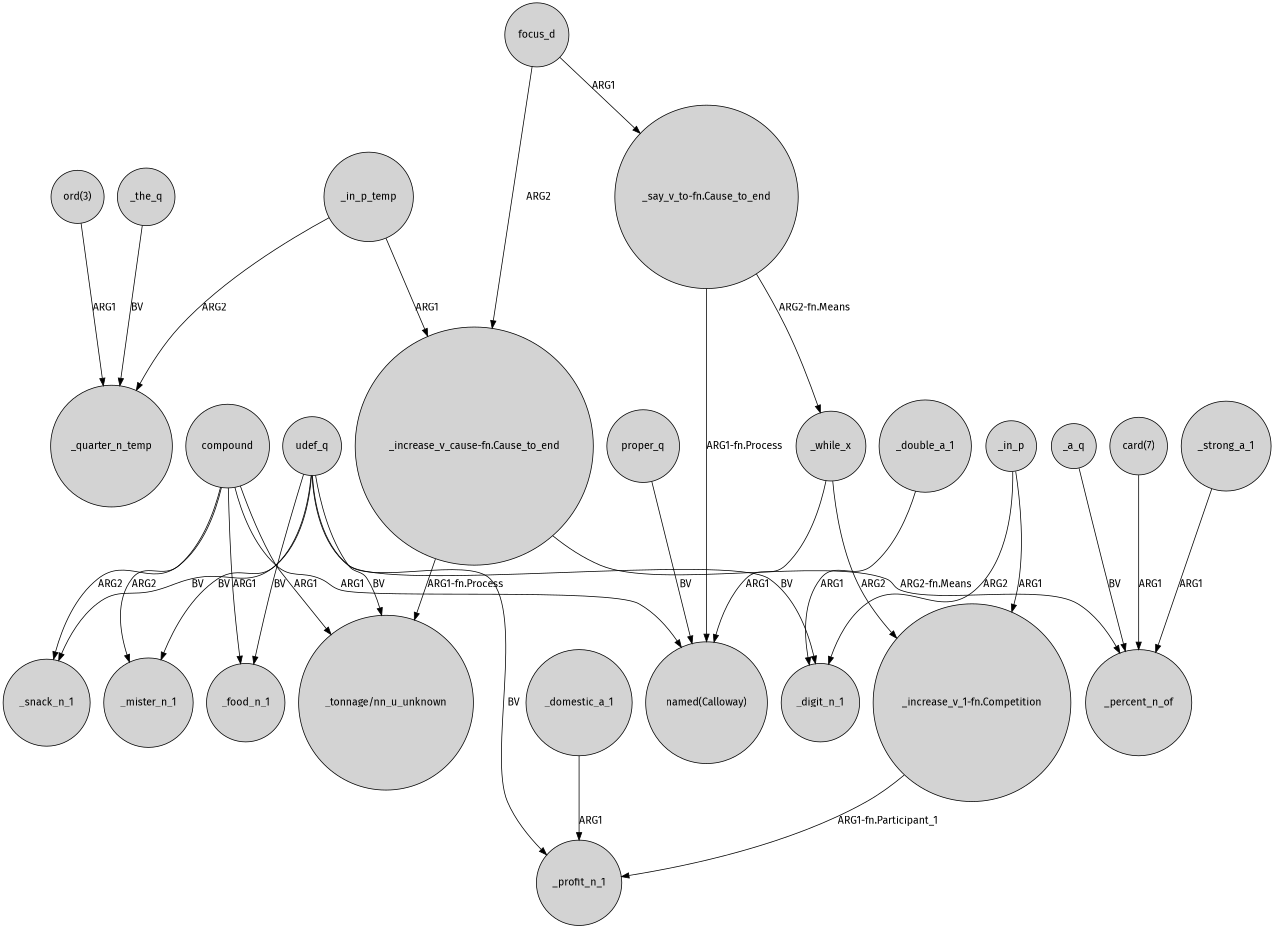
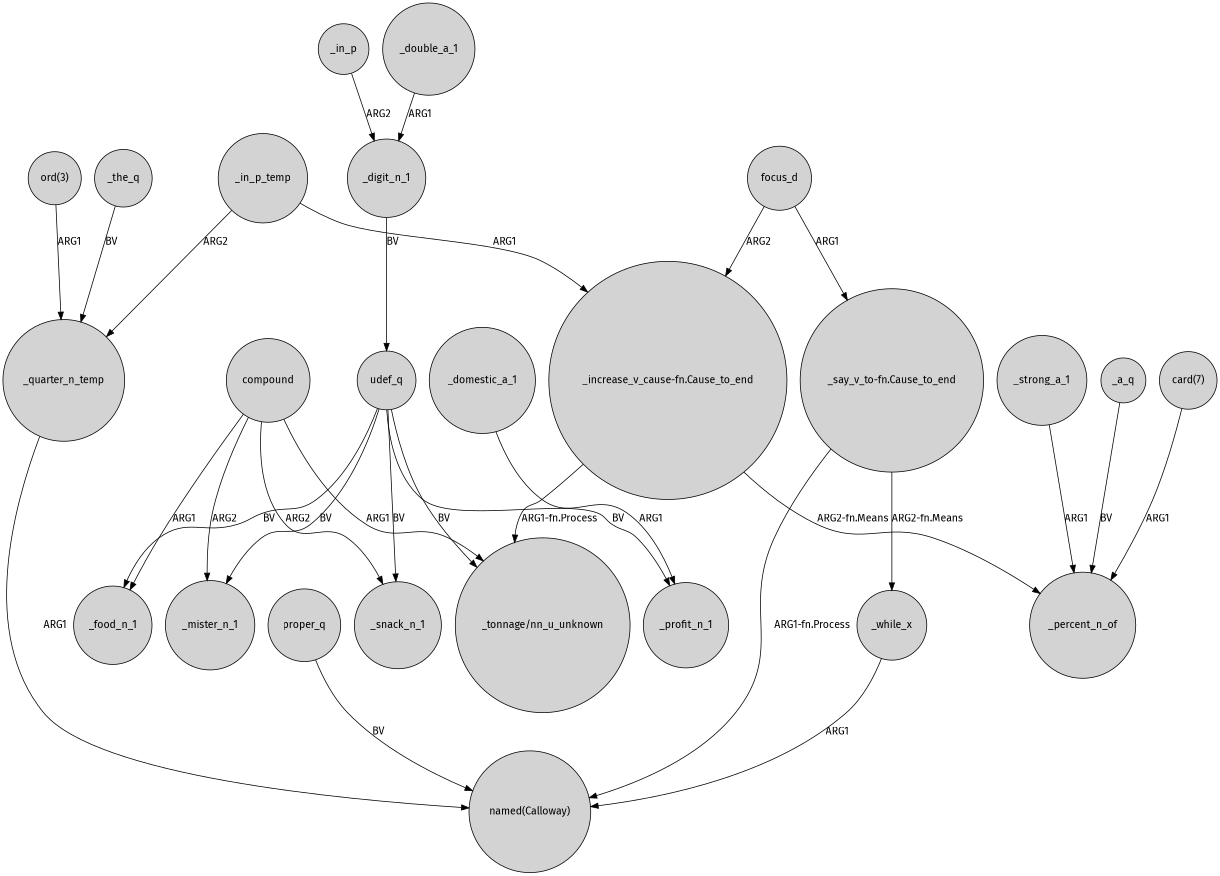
edge "udef_q" -> "_digit_n_1": reversed
edge "compound" -> "named(Calloway)": now "_quarter_n_temp" -> "named(Calloway)"
node "_increase_v_1-fn.Competition": removed
